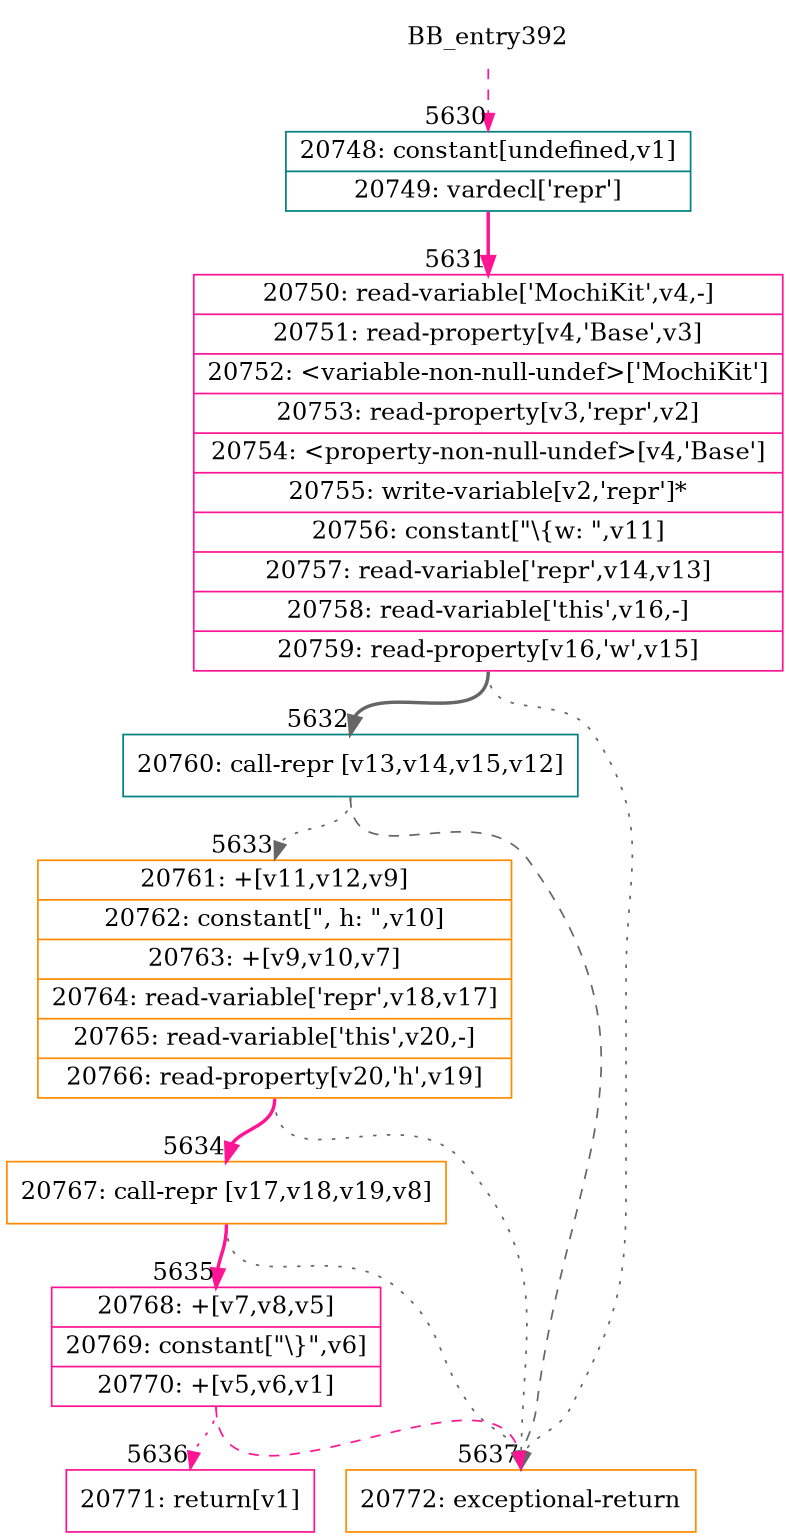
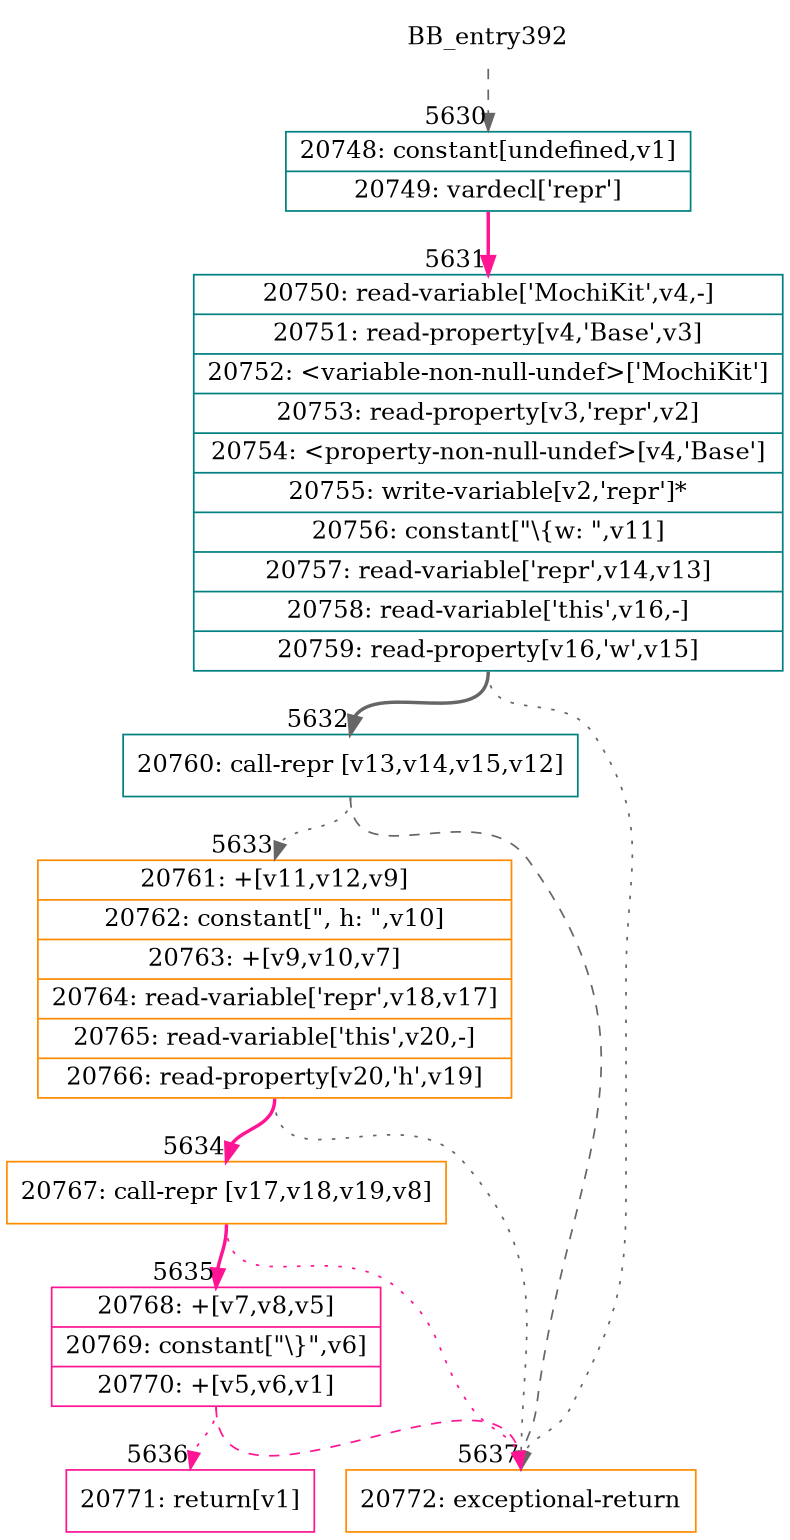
edge "BB_entry392" -> "20748: constant[undefined,v1]": color deeppink -> gray40
node "20750: read-variable['MochiKit',v4,-]": color deeppink -> teal
edge "20767: call-repr [v17,v18,v19,v8]" -> "20772: exceptional-return": color gray40 -> deeppink
